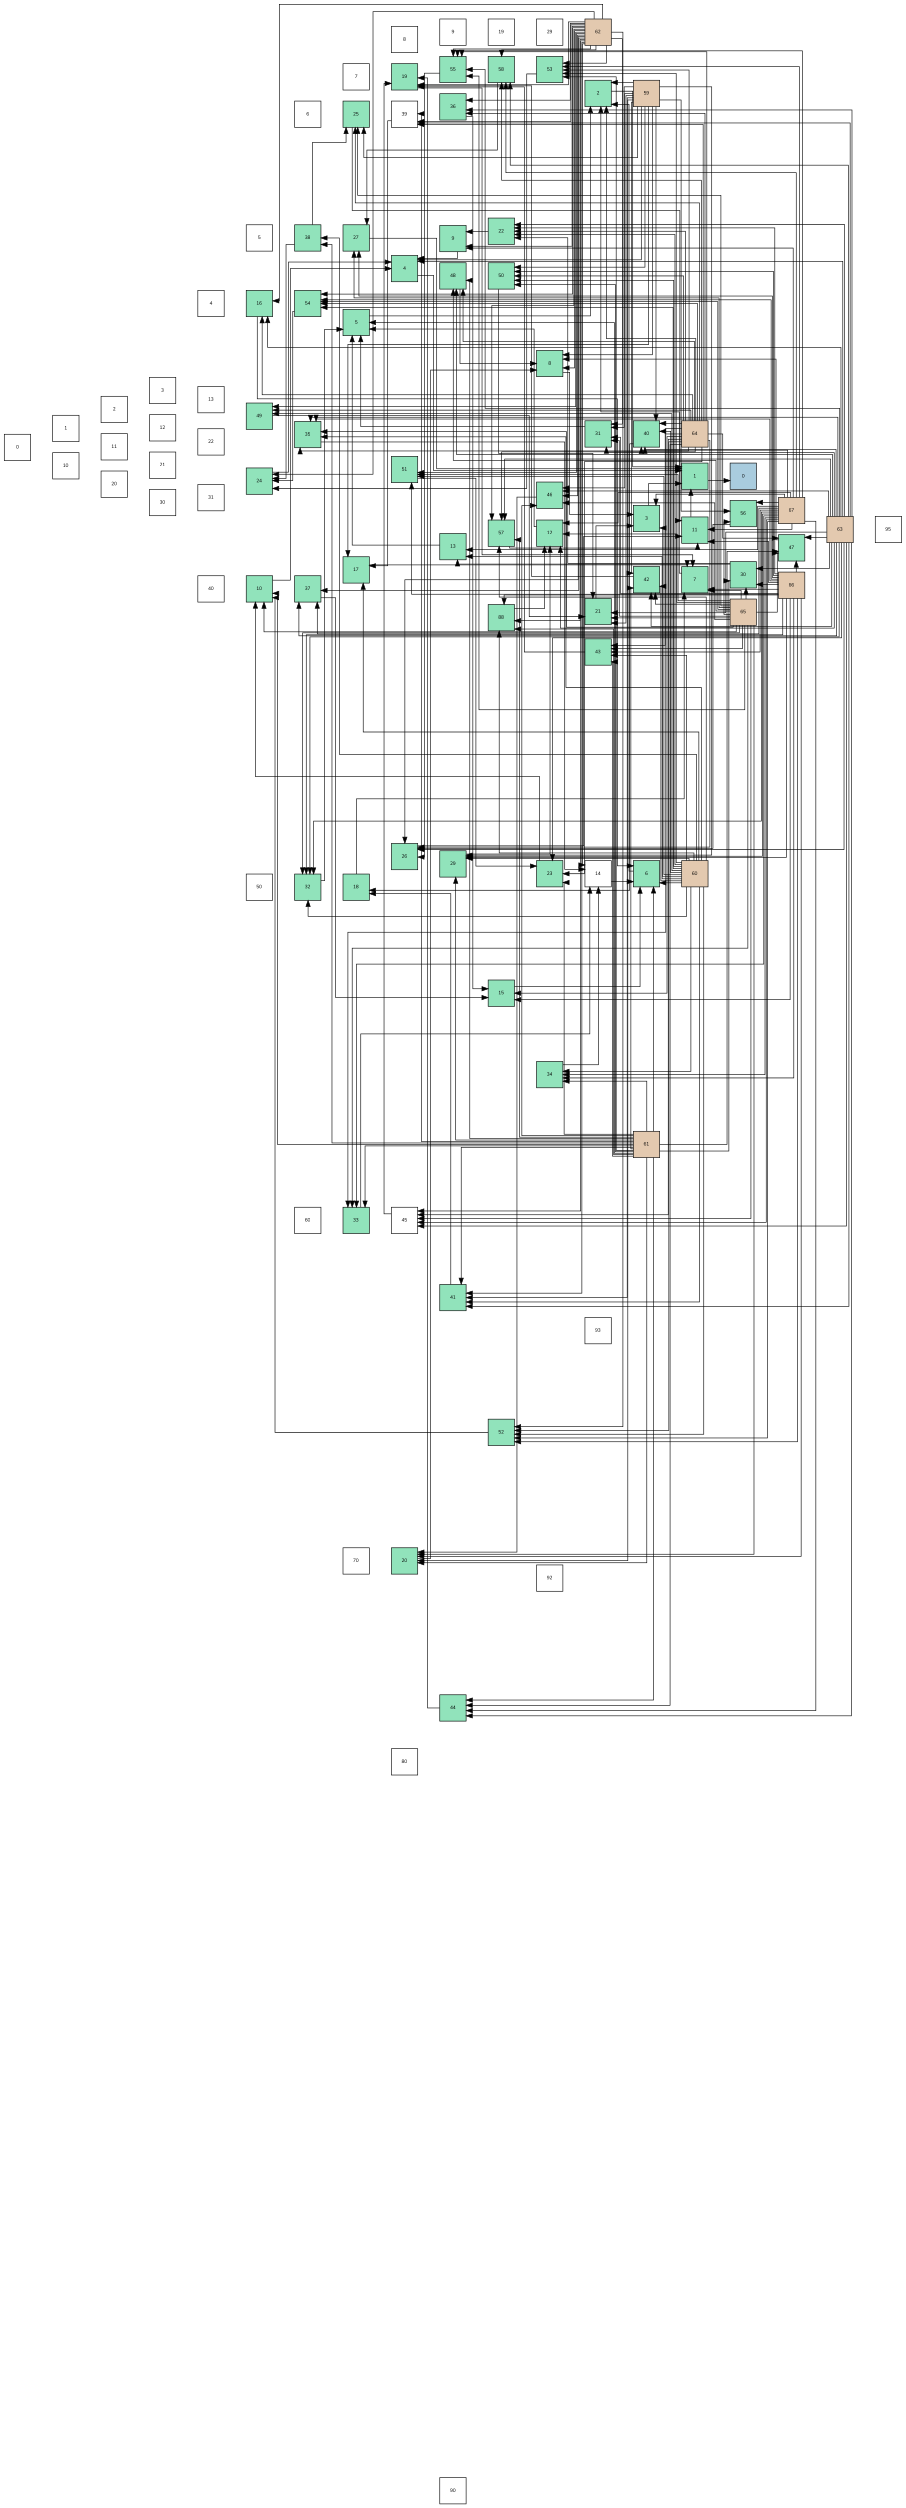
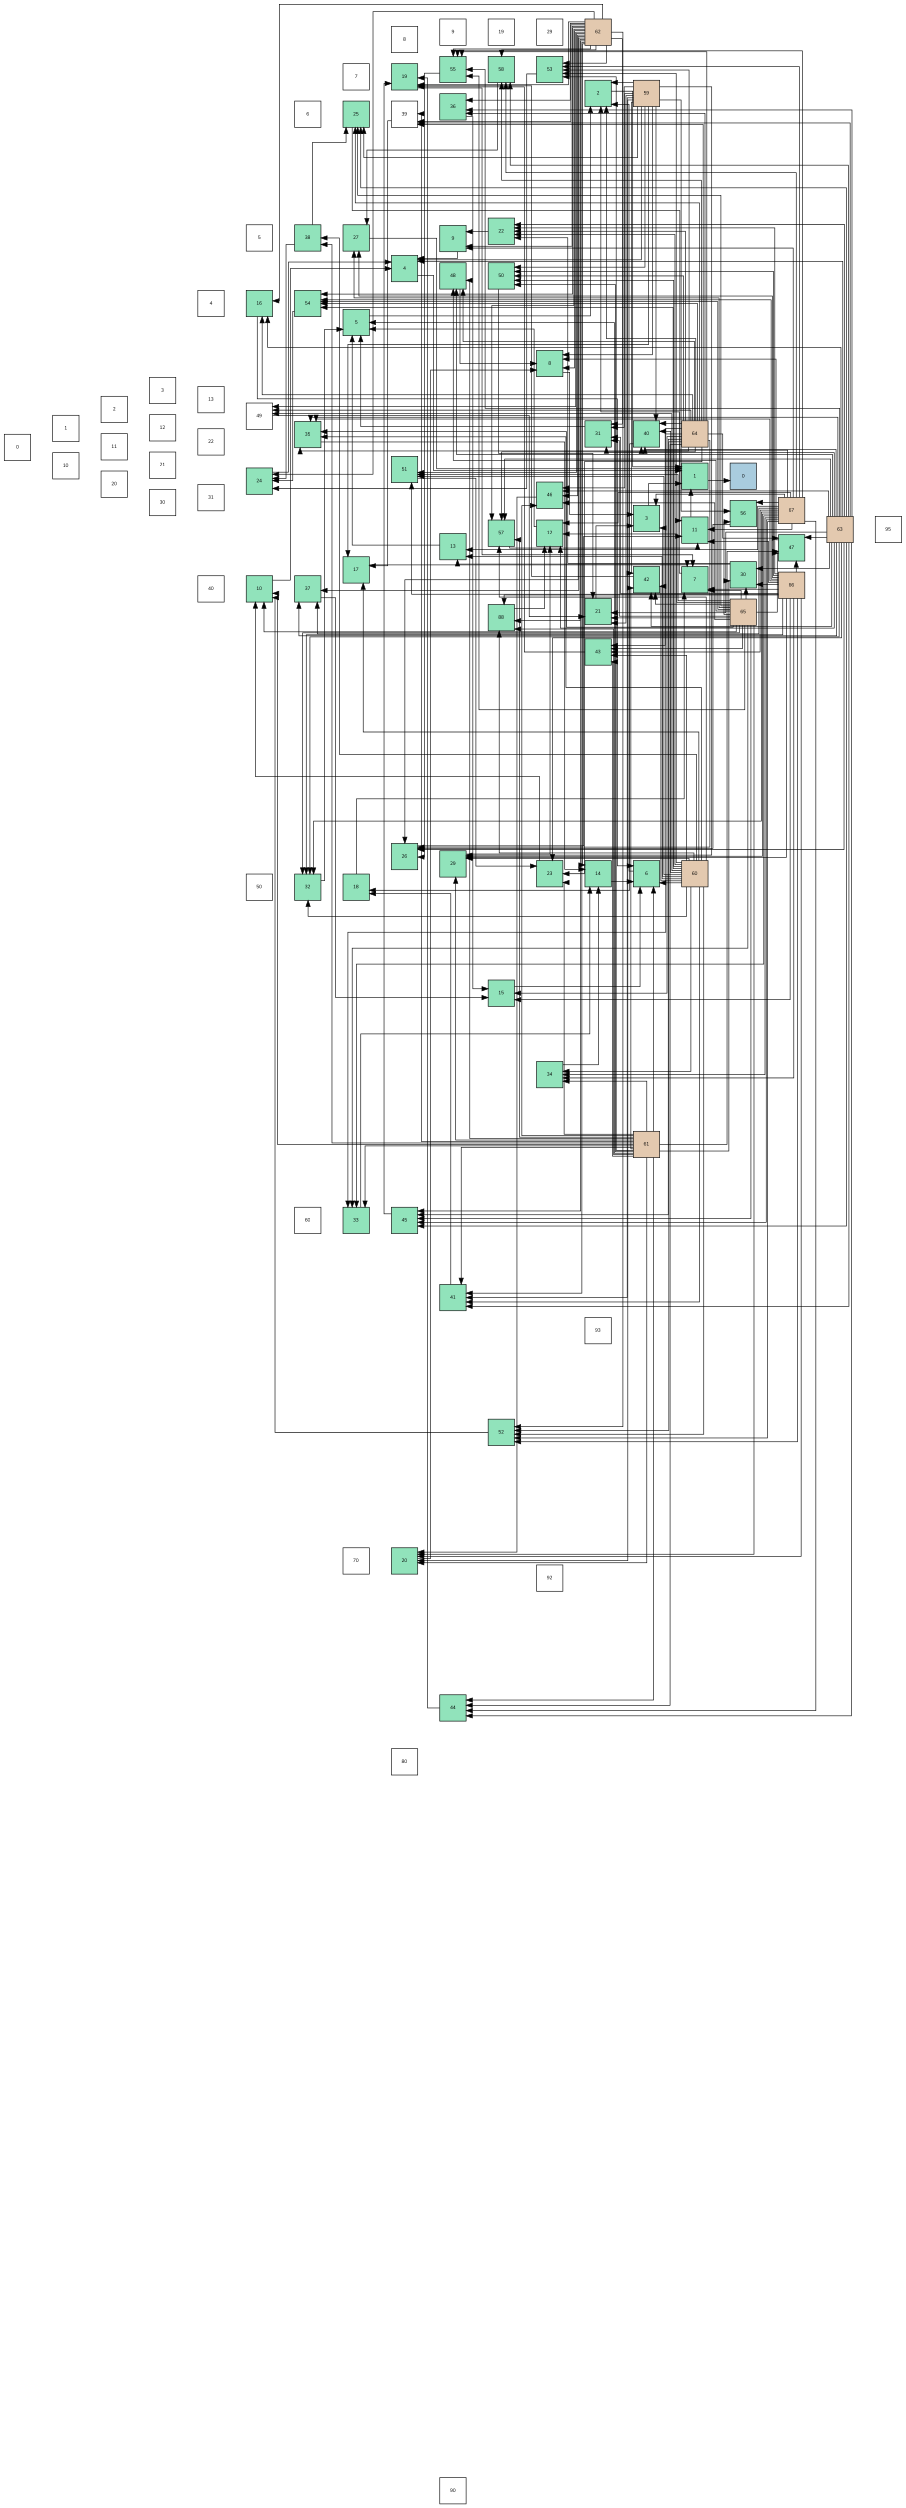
edge "63" -> "25": added
node "49": fillcolor #91e3bb -> #ffffff
node "14": fillcolor #ffffff -> #91e3bb
node "45": fillcolor #ffffff -> #91e3bb
